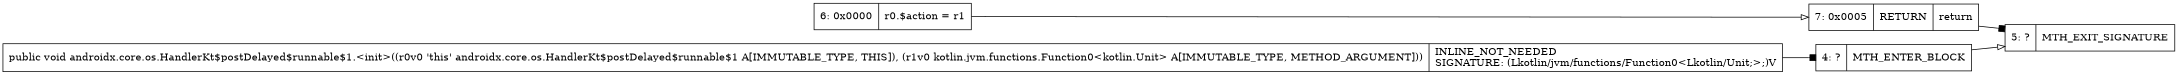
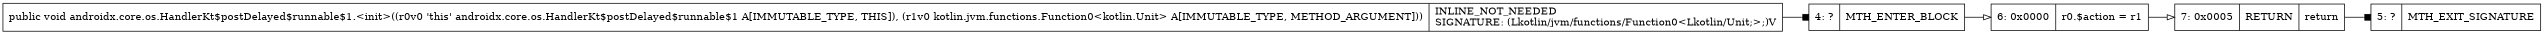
edge "4: ?" -> "5: ?": now "4: ?" -> "6: 0x0000"
